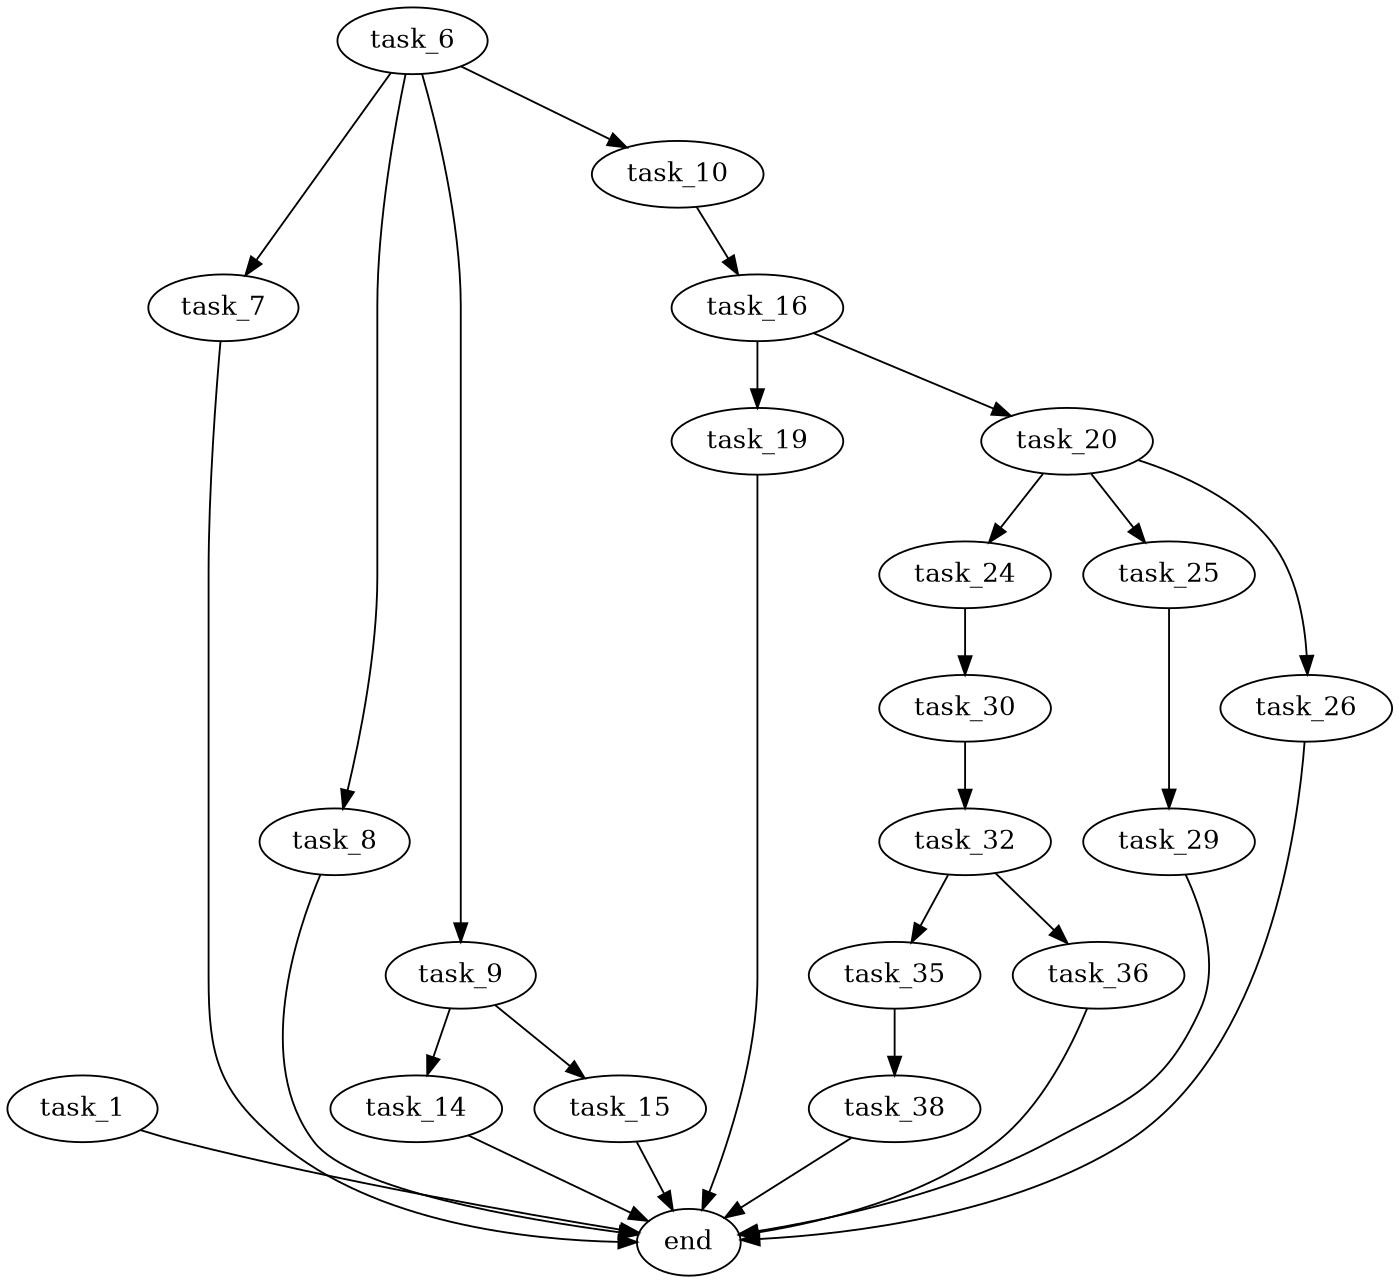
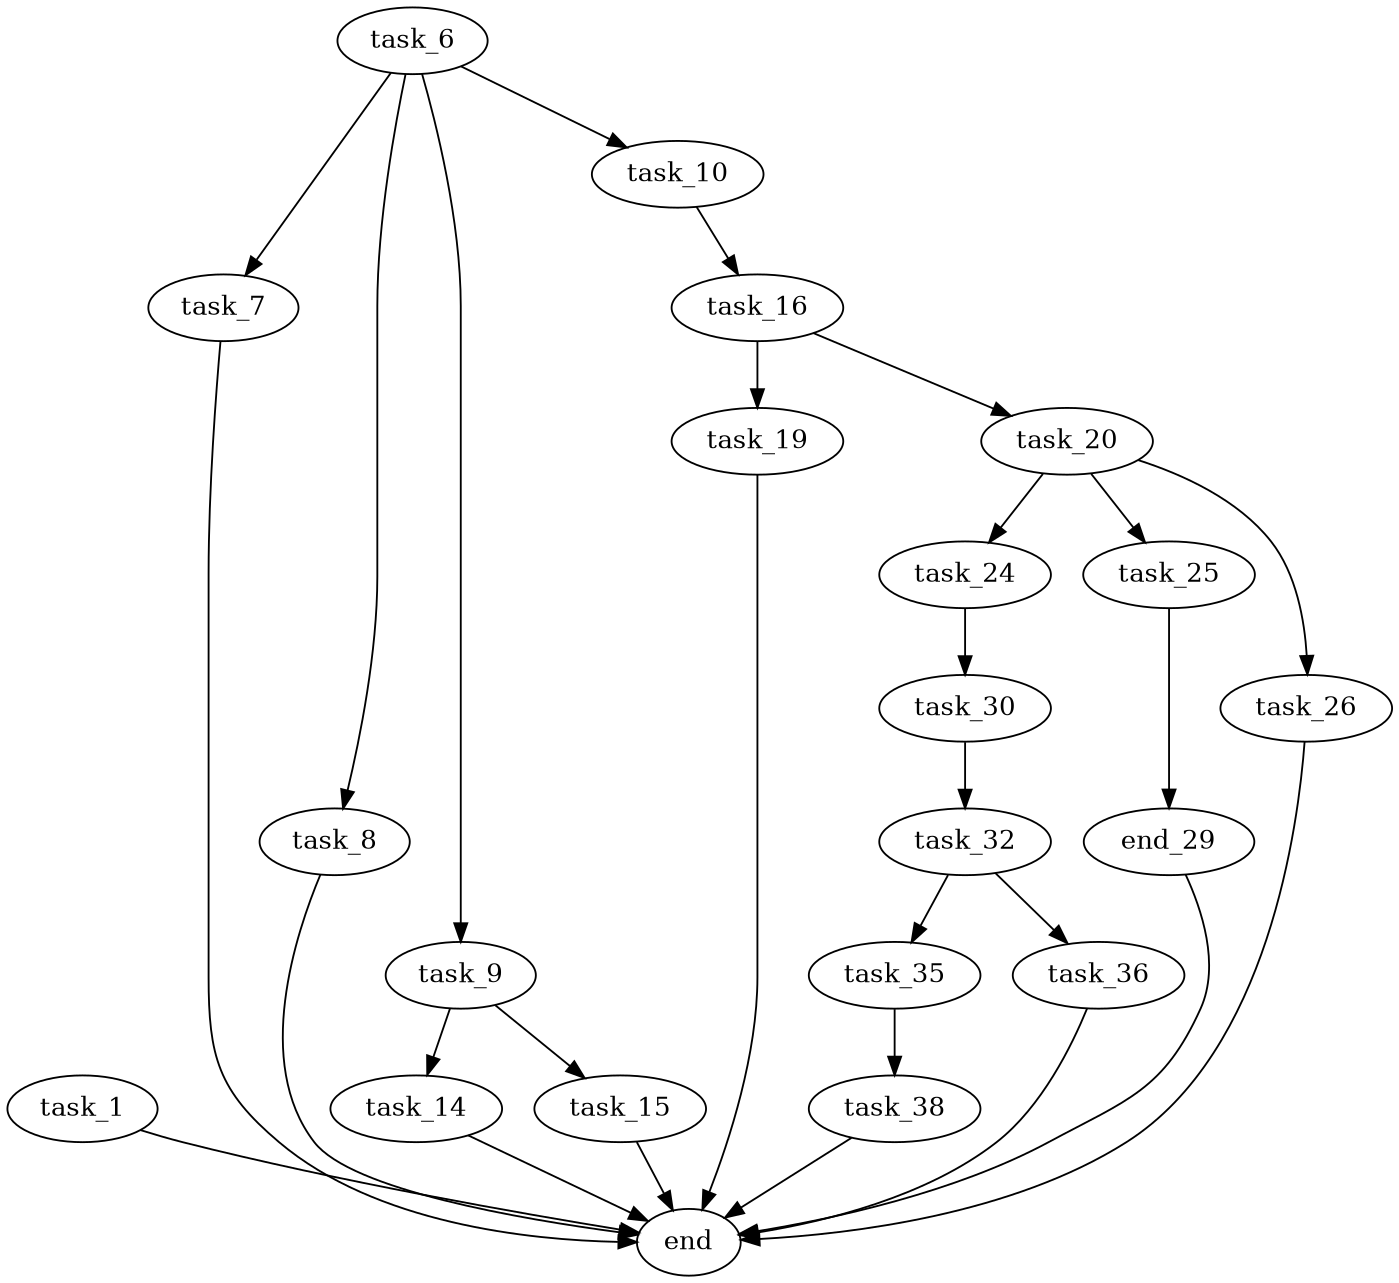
node "task_29": label "task_29" -> "end_29"
